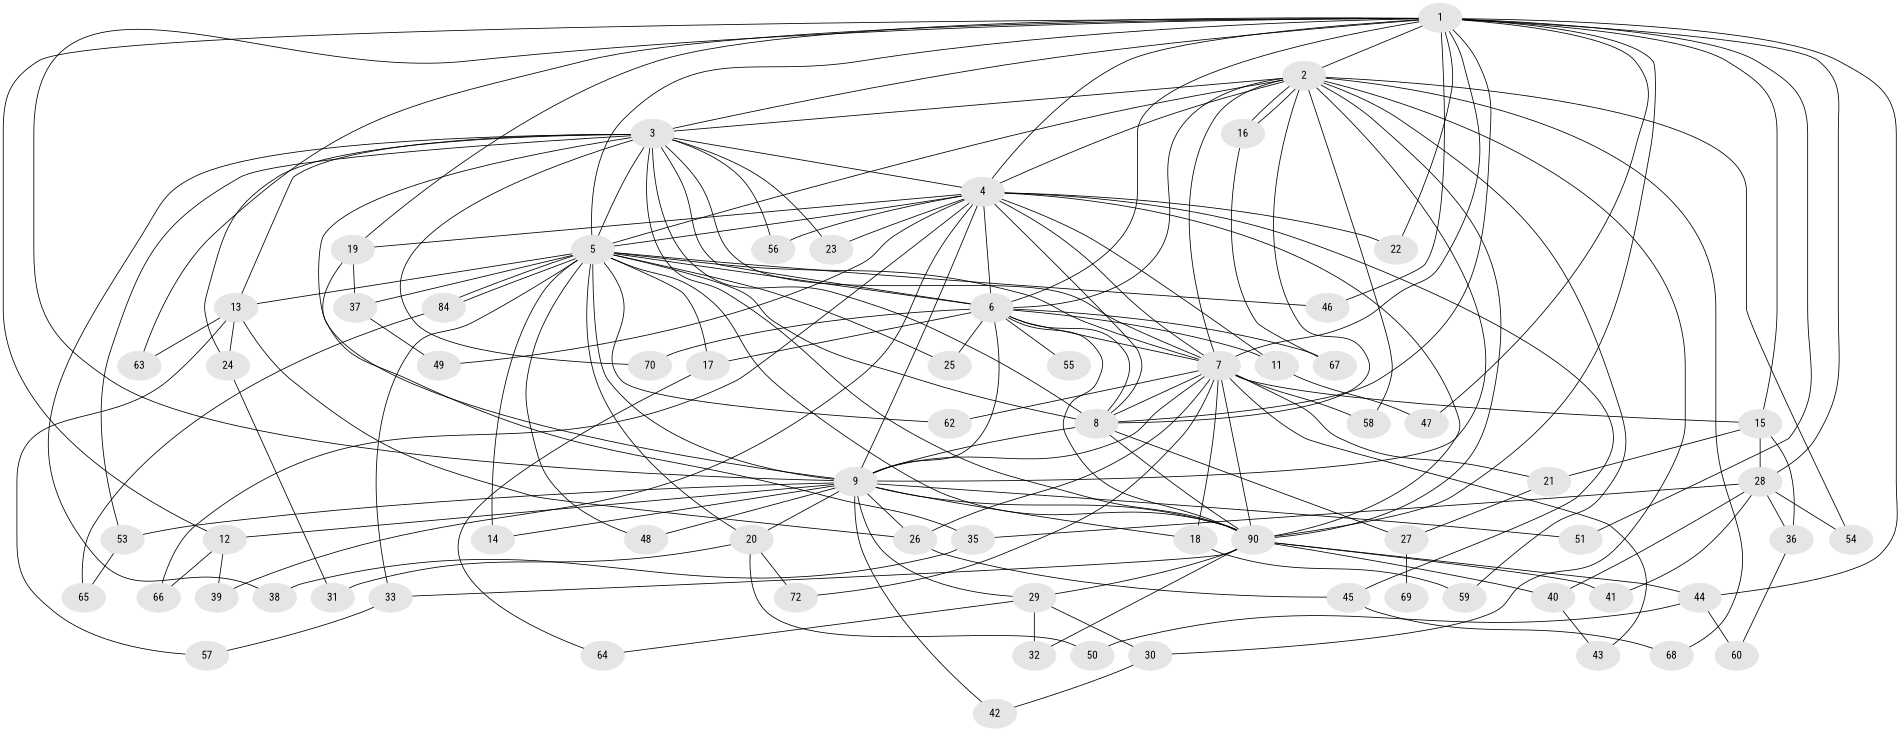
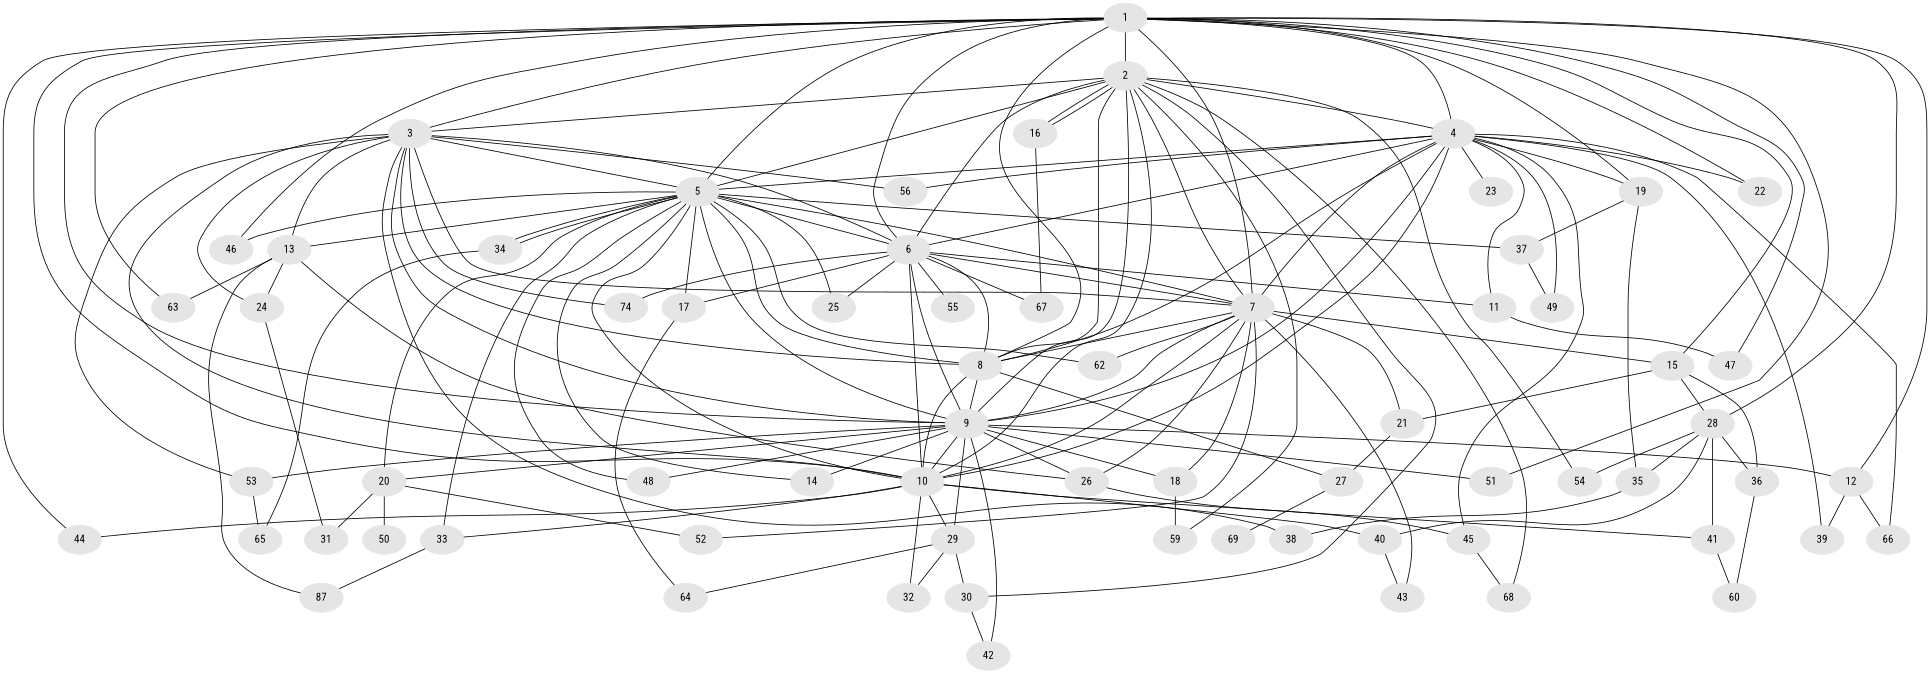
edge "3" -- "4": removed
edge "3" -- "23": removed
node "84": label "84" -> "34"
node "70": label "70" -> "74"
node "58": removed
node "90": label "90" -> "10"
node "72": label "72" -> "52"
edge "44" -- "50": removed
edge "44" -- "60": now "41" -- "60"
node "57": label "57" -> "87"
